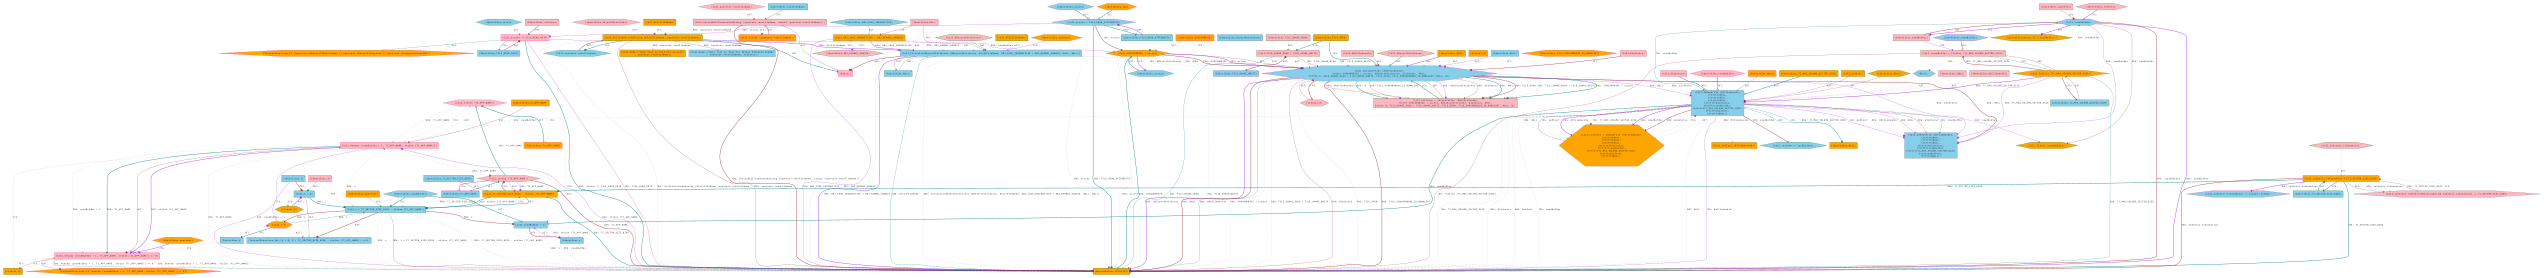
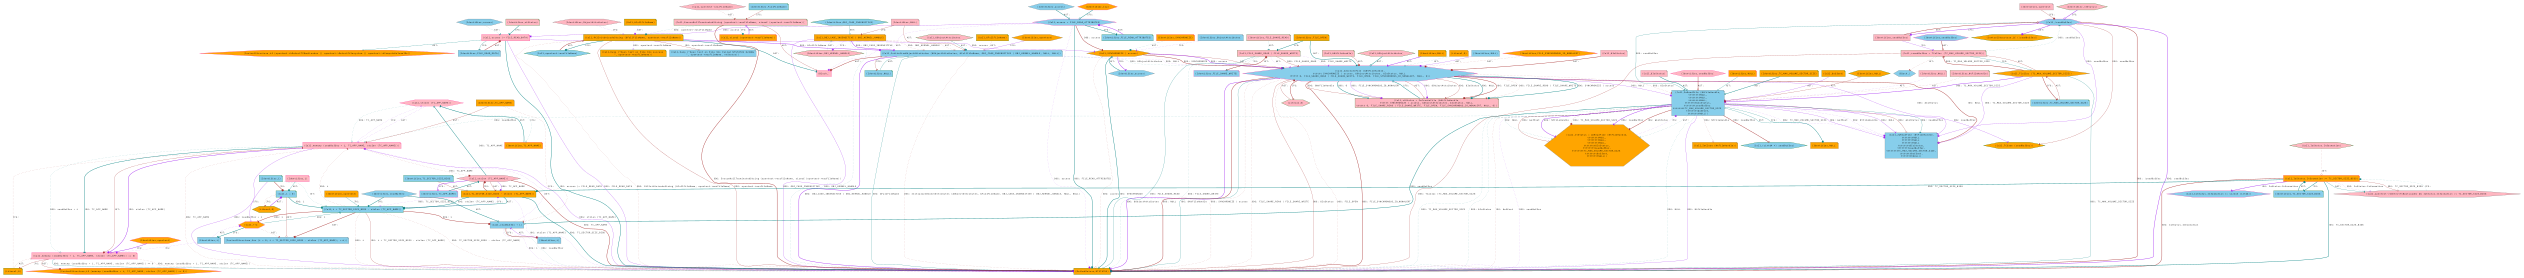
edge "(Call,access |= FILE_READ_DATA)" -> "(Call,SYNCHRONIZE | access)": label "DDG: readBuffer" -> "DDG: access"
